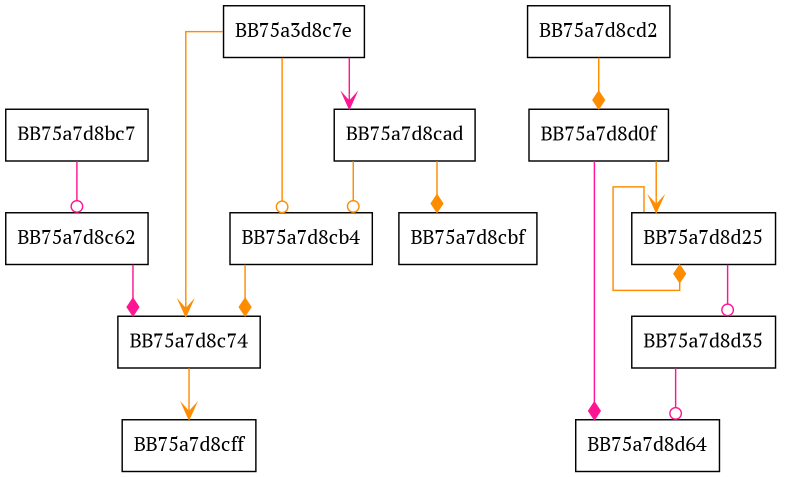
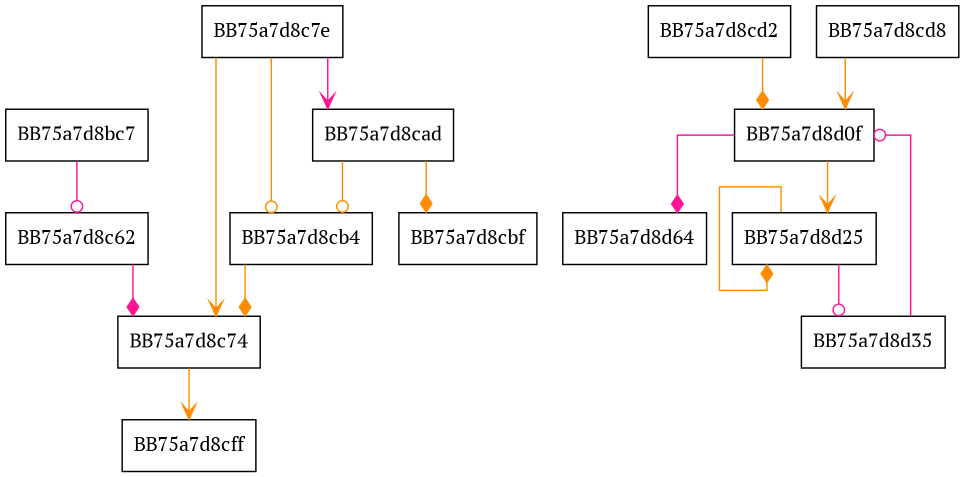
node "BB75a3d8c7e": label "BB75a3d8c7e" -> "BB75a7d8c7e"
node "BB75a7d8cd8": added
edge "BB75a7d8d35" -> "BB75a7d8d64": now "BB75a7d8d35" -> "BB75a7d8d0f"
